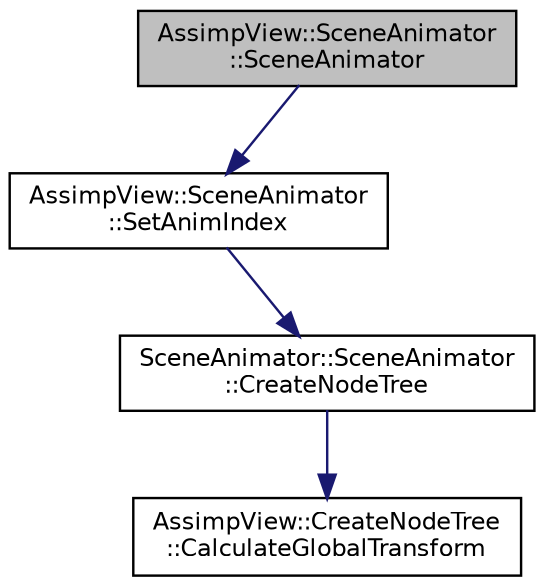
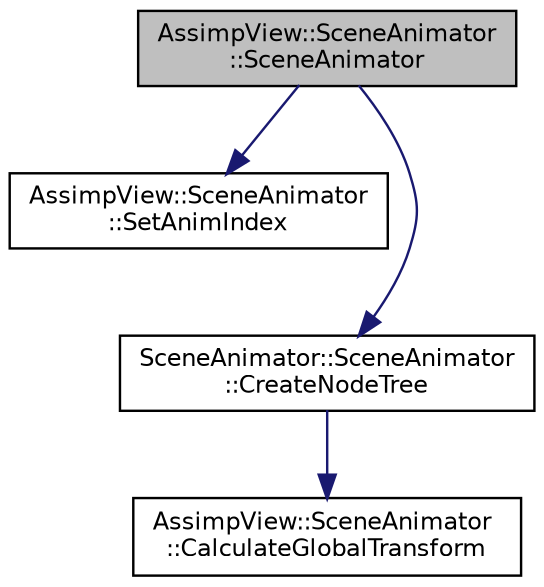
edge "AssimpView::SceneAnimator ::SetAnimIndex" -> "SceneAnimator::SceneAnimator ::CreateNodeTree": now "AssimpView::SceneAnimator ::SceneAnimator" -> "SceneAnimator::SceneAnimator ::CreateNodeTree"
node "AssimpView::CreateNodeTree ::CalculateGlobalTransform": label "AssimpView::CreateNodeTree ::CalculateGlobalTransform" -> "AssimpView::SceneAnimator ::CalculateGlobalTransform"
